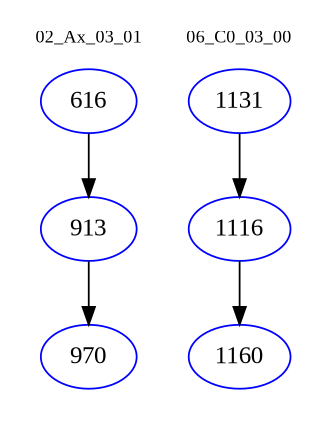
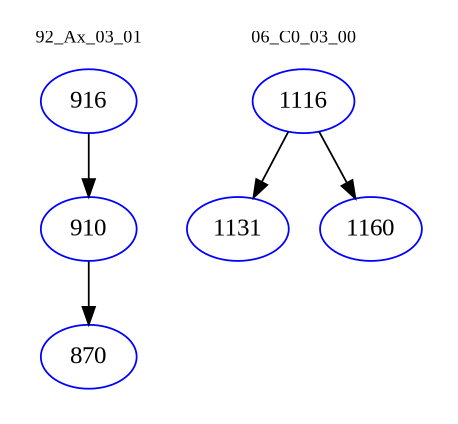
cluster "02_Ax_03_01": label "02_Ax_03_01" -> "92_Ax_03_01"
node "616": label "616" -> "916"
edge "1131" -> "1116": reversed
node "913": label "913" -> "910"
node "970": label "970" -> "870"
